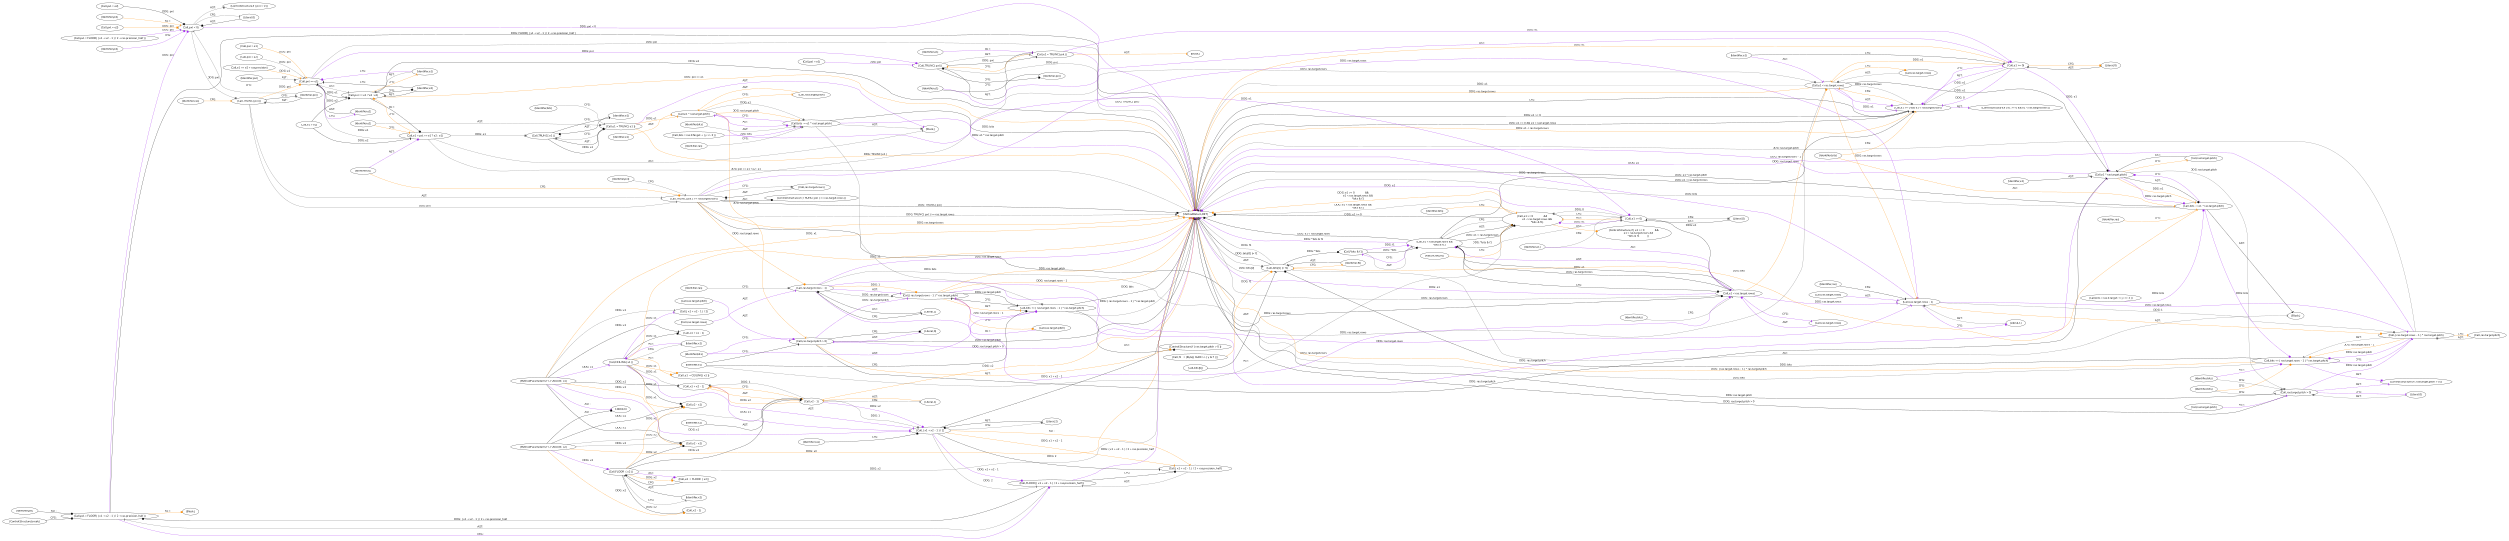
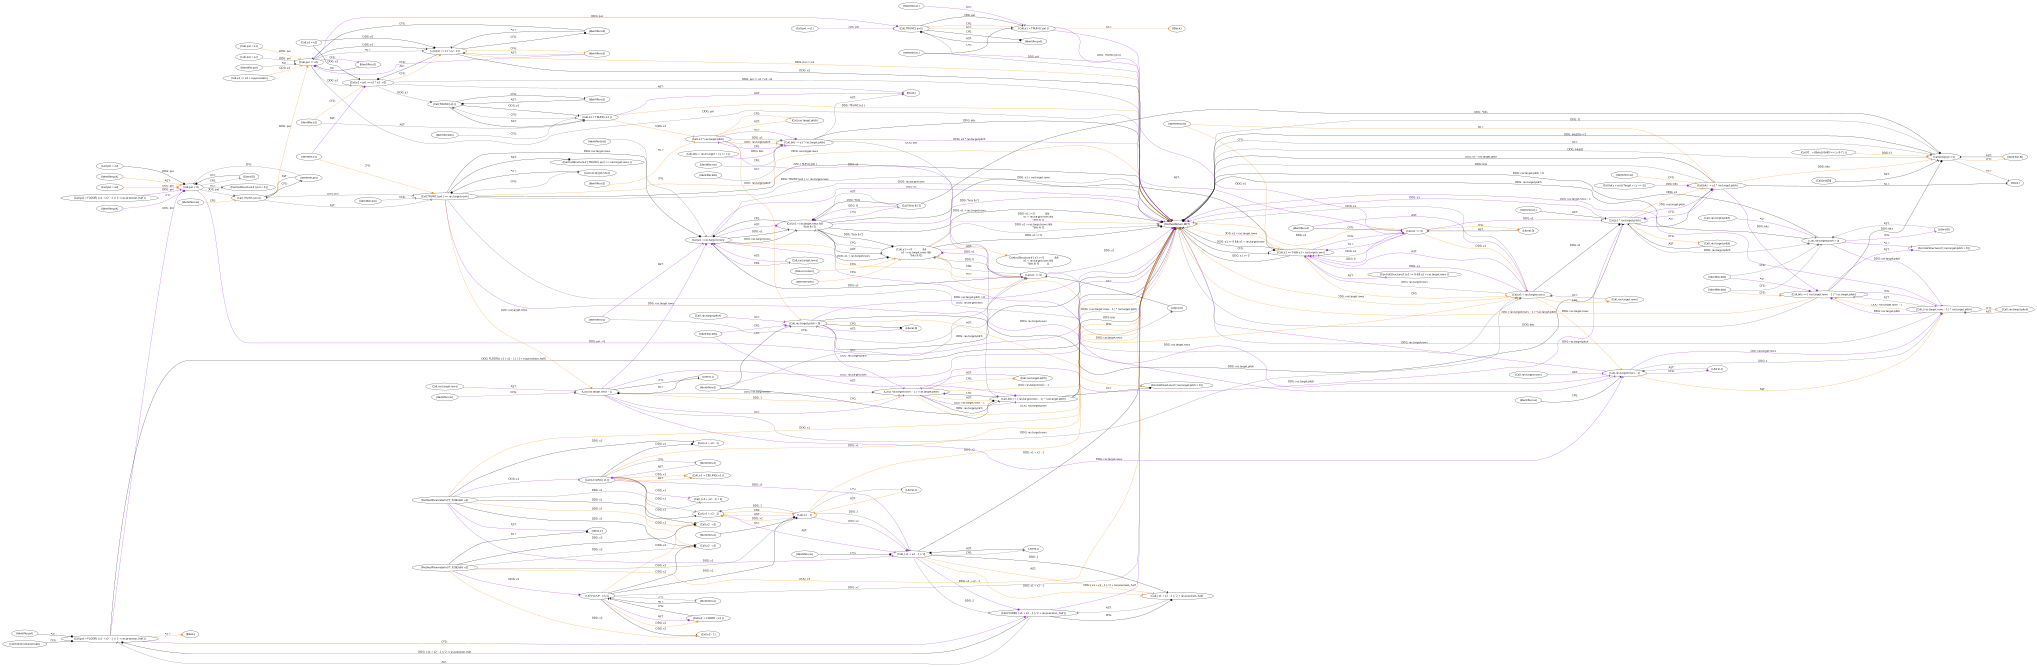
edge "(Call,e1 = pxl == e1 ? e2 : e1)" -> "(Call,pxl == e1)": reversed
edge "(Call,bits[0] |= f1)" -> "(Call,*bits & f1)": reversed
